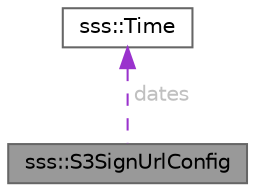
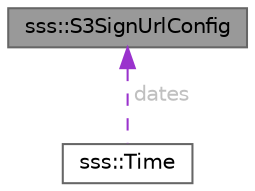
edge "sss::S3SignUrlConfig" -> "sss::Time": reversed
